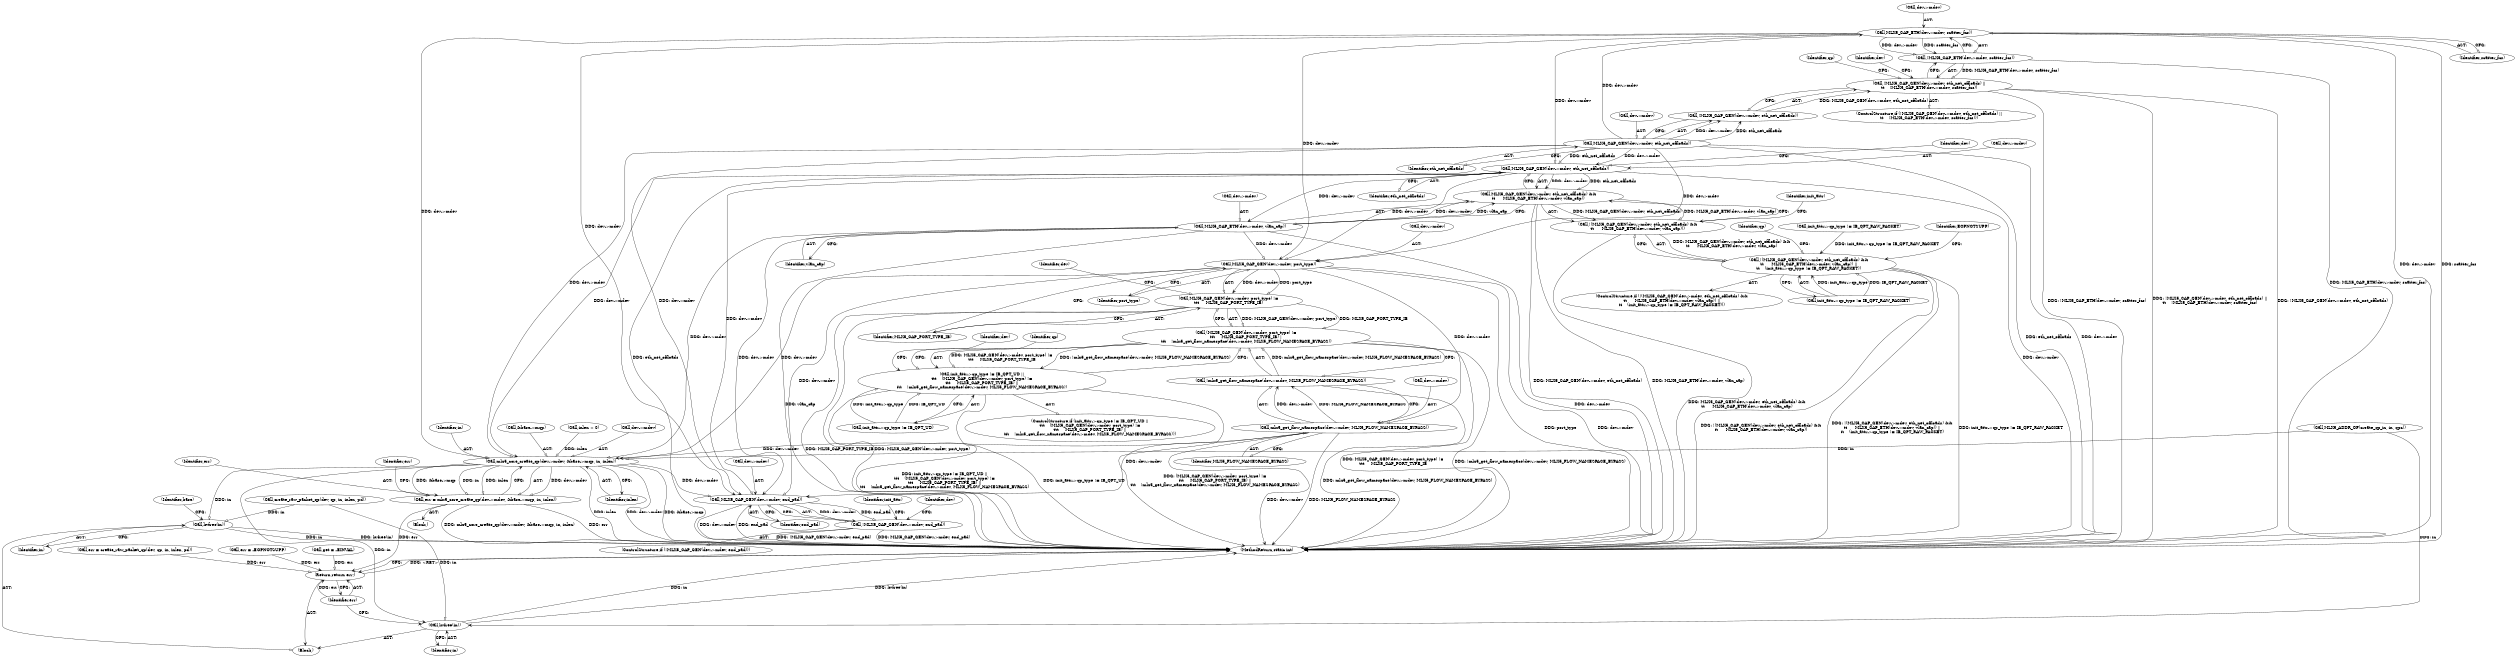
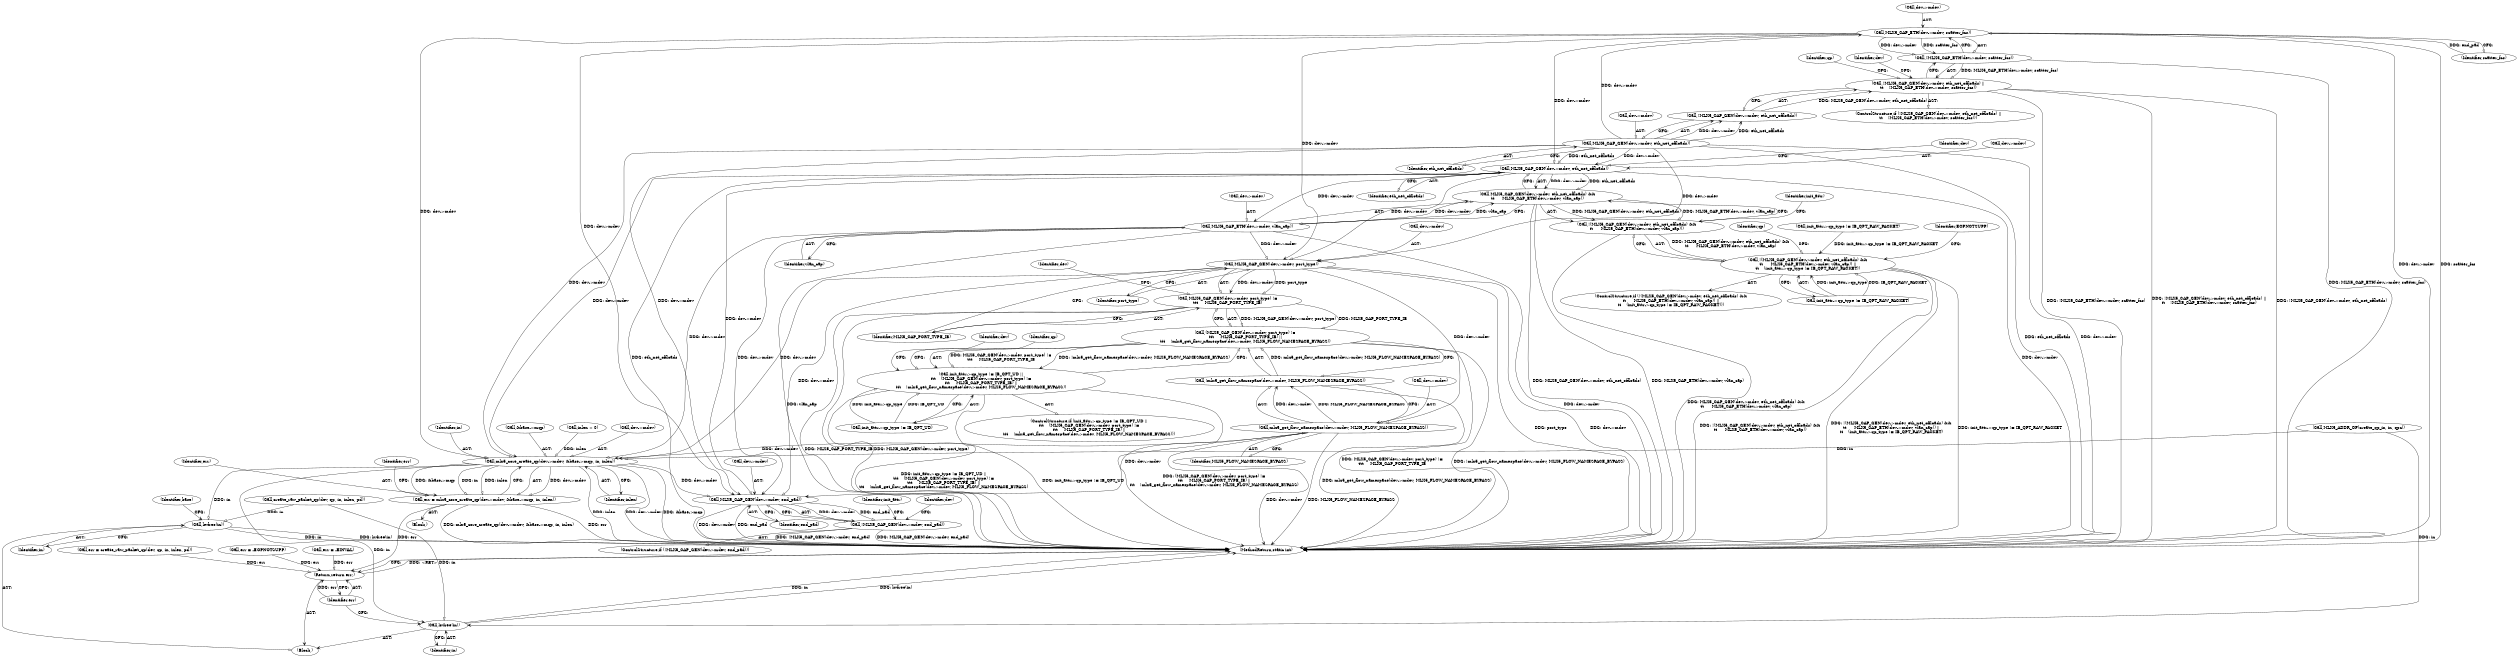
edge "(Identifier,scatter_fcs)" -> "(Call,MLX5_CAP_ETH(dev->mdev, scatter_fcs))": label "AST: " -> "DDG: end_pad"
node "(Call,get = -EINVAL)": label "(Call,get = -EINVAL)" -> "(Call,err = -EINVAL)"
